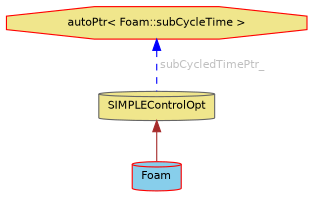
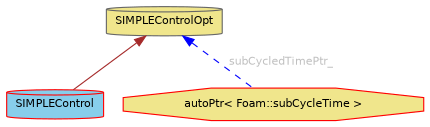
edge "SIMPLEControlOpt" -> "autoPtr< Foam::subCycleTime >": reversed
node "Foam": label "Foam" -> "SIMPLEControl"
